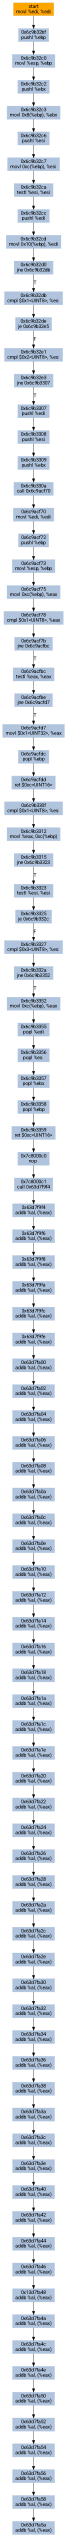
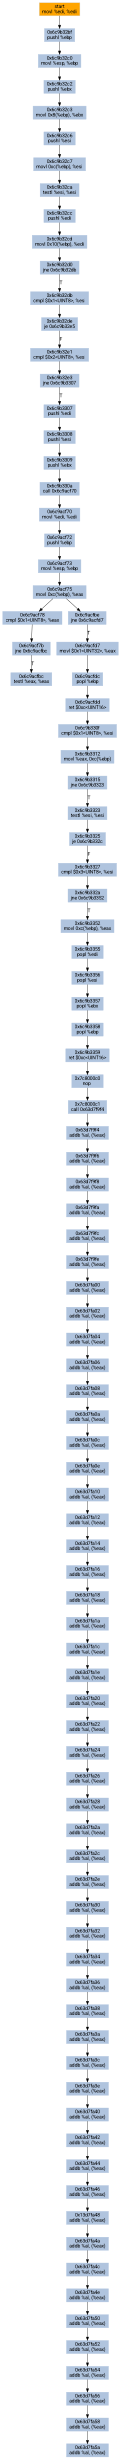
edge "0x6c9acfbc testl %eax, %eax" -> "0x6c9acfbe jne 0x6c9acfd7": now "0x6c9acf75 movl 0xc(%ebp), %eax" -> "0x6c9acfbe jne 0x6c9acfd7"
